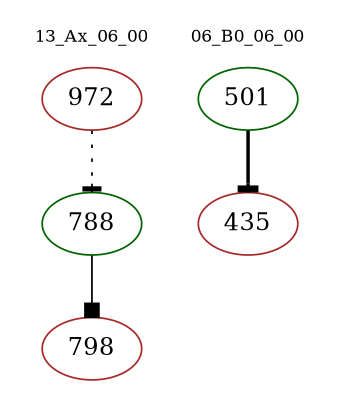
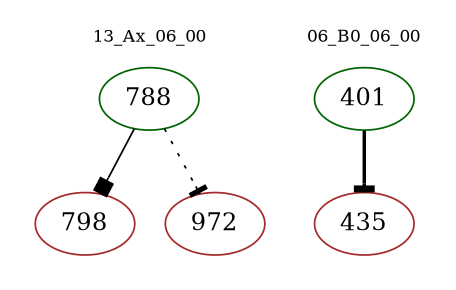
node "501": label "501" -> "401"
edge "972" -> "788": reversed
